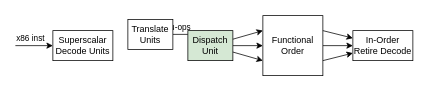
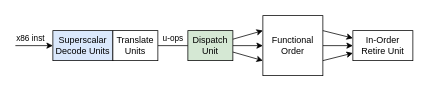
node "Translate Units": moved (150, 34) -> (135, 45)
node "Superscalar Decode Units": fillcolor #ffffff -> #dae8fc
node "In-Order Retire Decode": label "In-Order Retire Decode" -> "In-Order Retire Unit"
